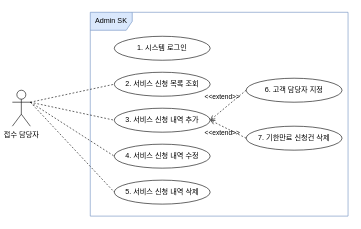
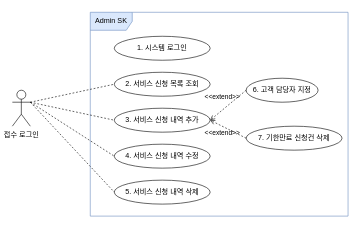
node "6. 고객 담당자 지정": size 96x24 -> 72x24
node "접수 담당자": label "접수 담당자" -> "접수 로그인"
